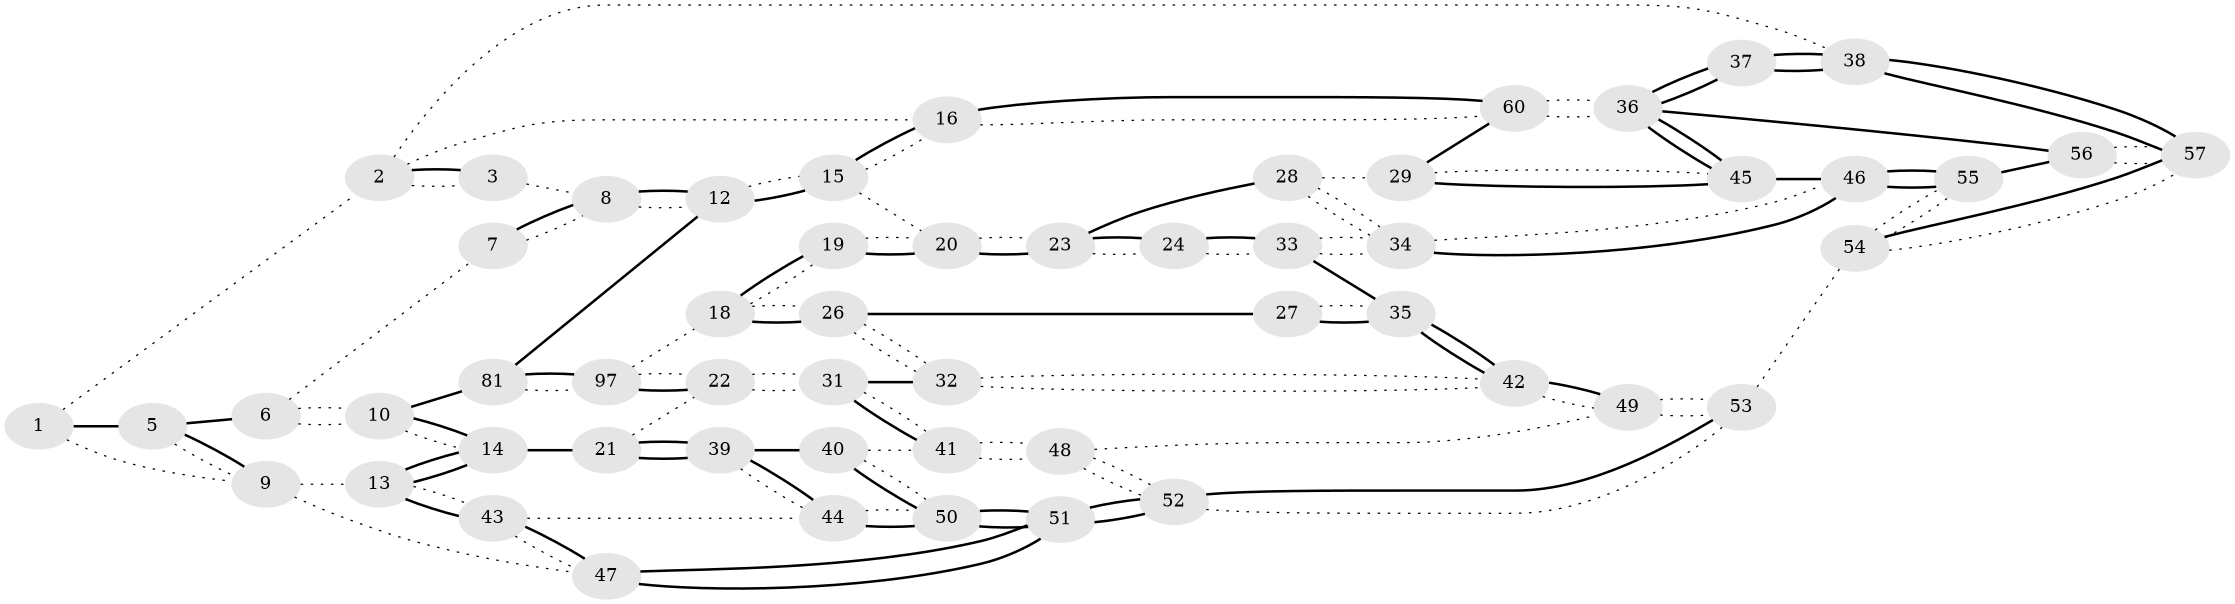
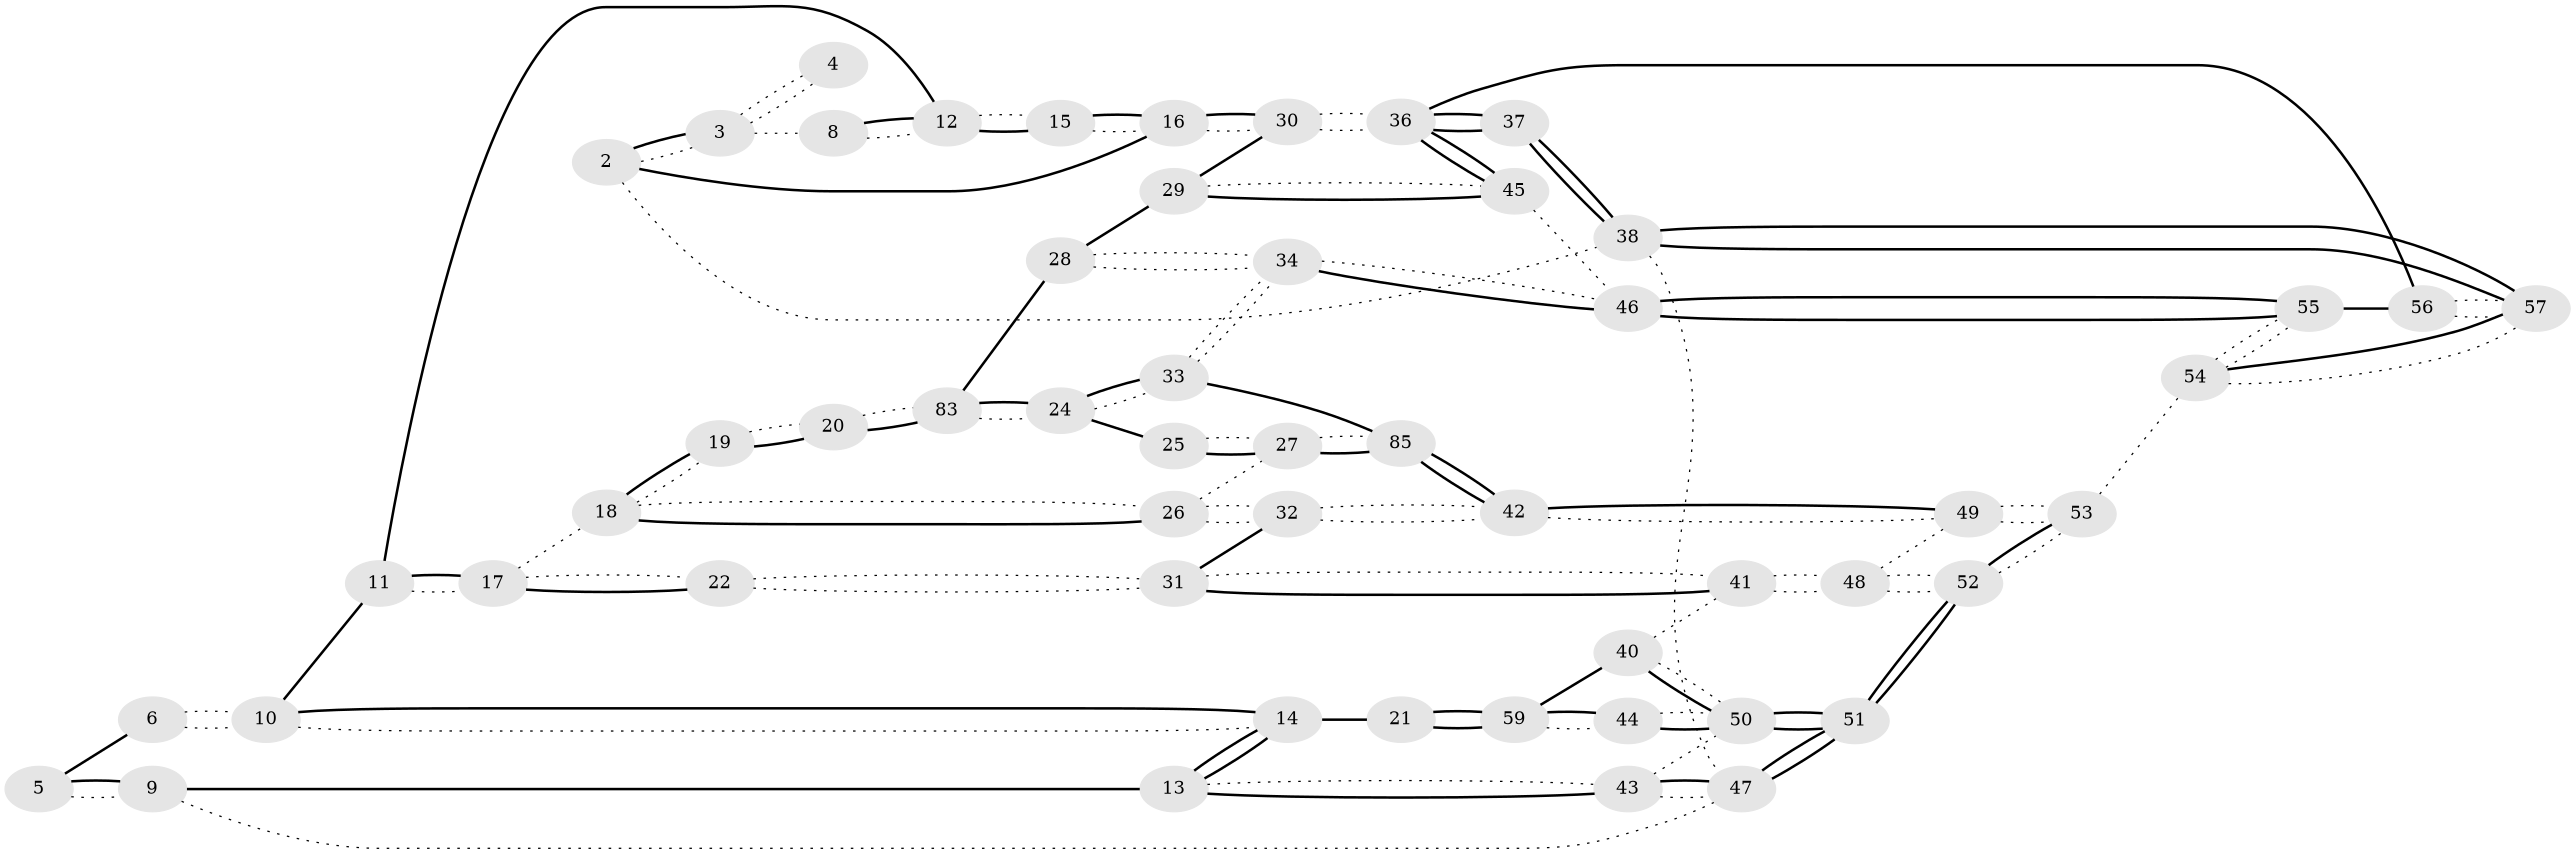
node "4": added
node "60": label "60" -> "30"
edge "16" -- "2": style dotted -> bold
edge "28" -- "29": style dotted -> bold
edge "45" -- "46": style bold -> dotted
edge "15" -- "20": removed
node "7": removed
node "23": label "23" -> "83"
edge "26" -- "27": style bold -> dotted
node "35": label "35" -> "85"
node "81": label "81" -> "11"
node "97": label "97" -> "17"
edge "22" -- "21": removed
node "1": removed
node "25": added
node "39": label "39" -> "59"
edge "9" -- "13": style dotted -> bold
edge "38" -- "47": added
edge "43" -- "44": now "43" -- "50"
